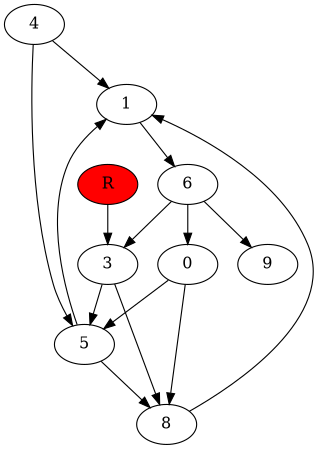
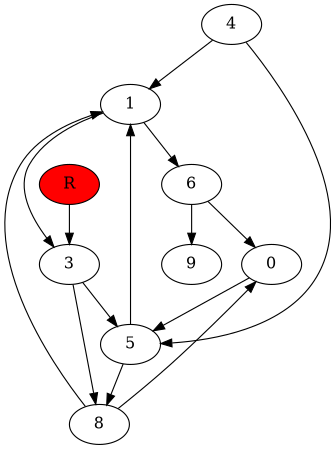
edge "6" -> "3": now "1" -> "3"
edge "0" -> "8": reversed
